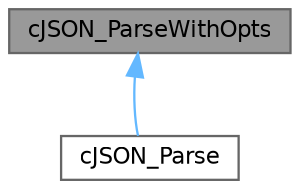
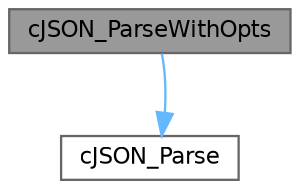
edge "cJSON_Parse" -> "cJSON_ParseWithOpts": reversed
